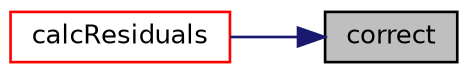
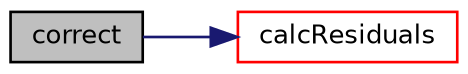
edge "calcResiduals" -> "correct": reversed
